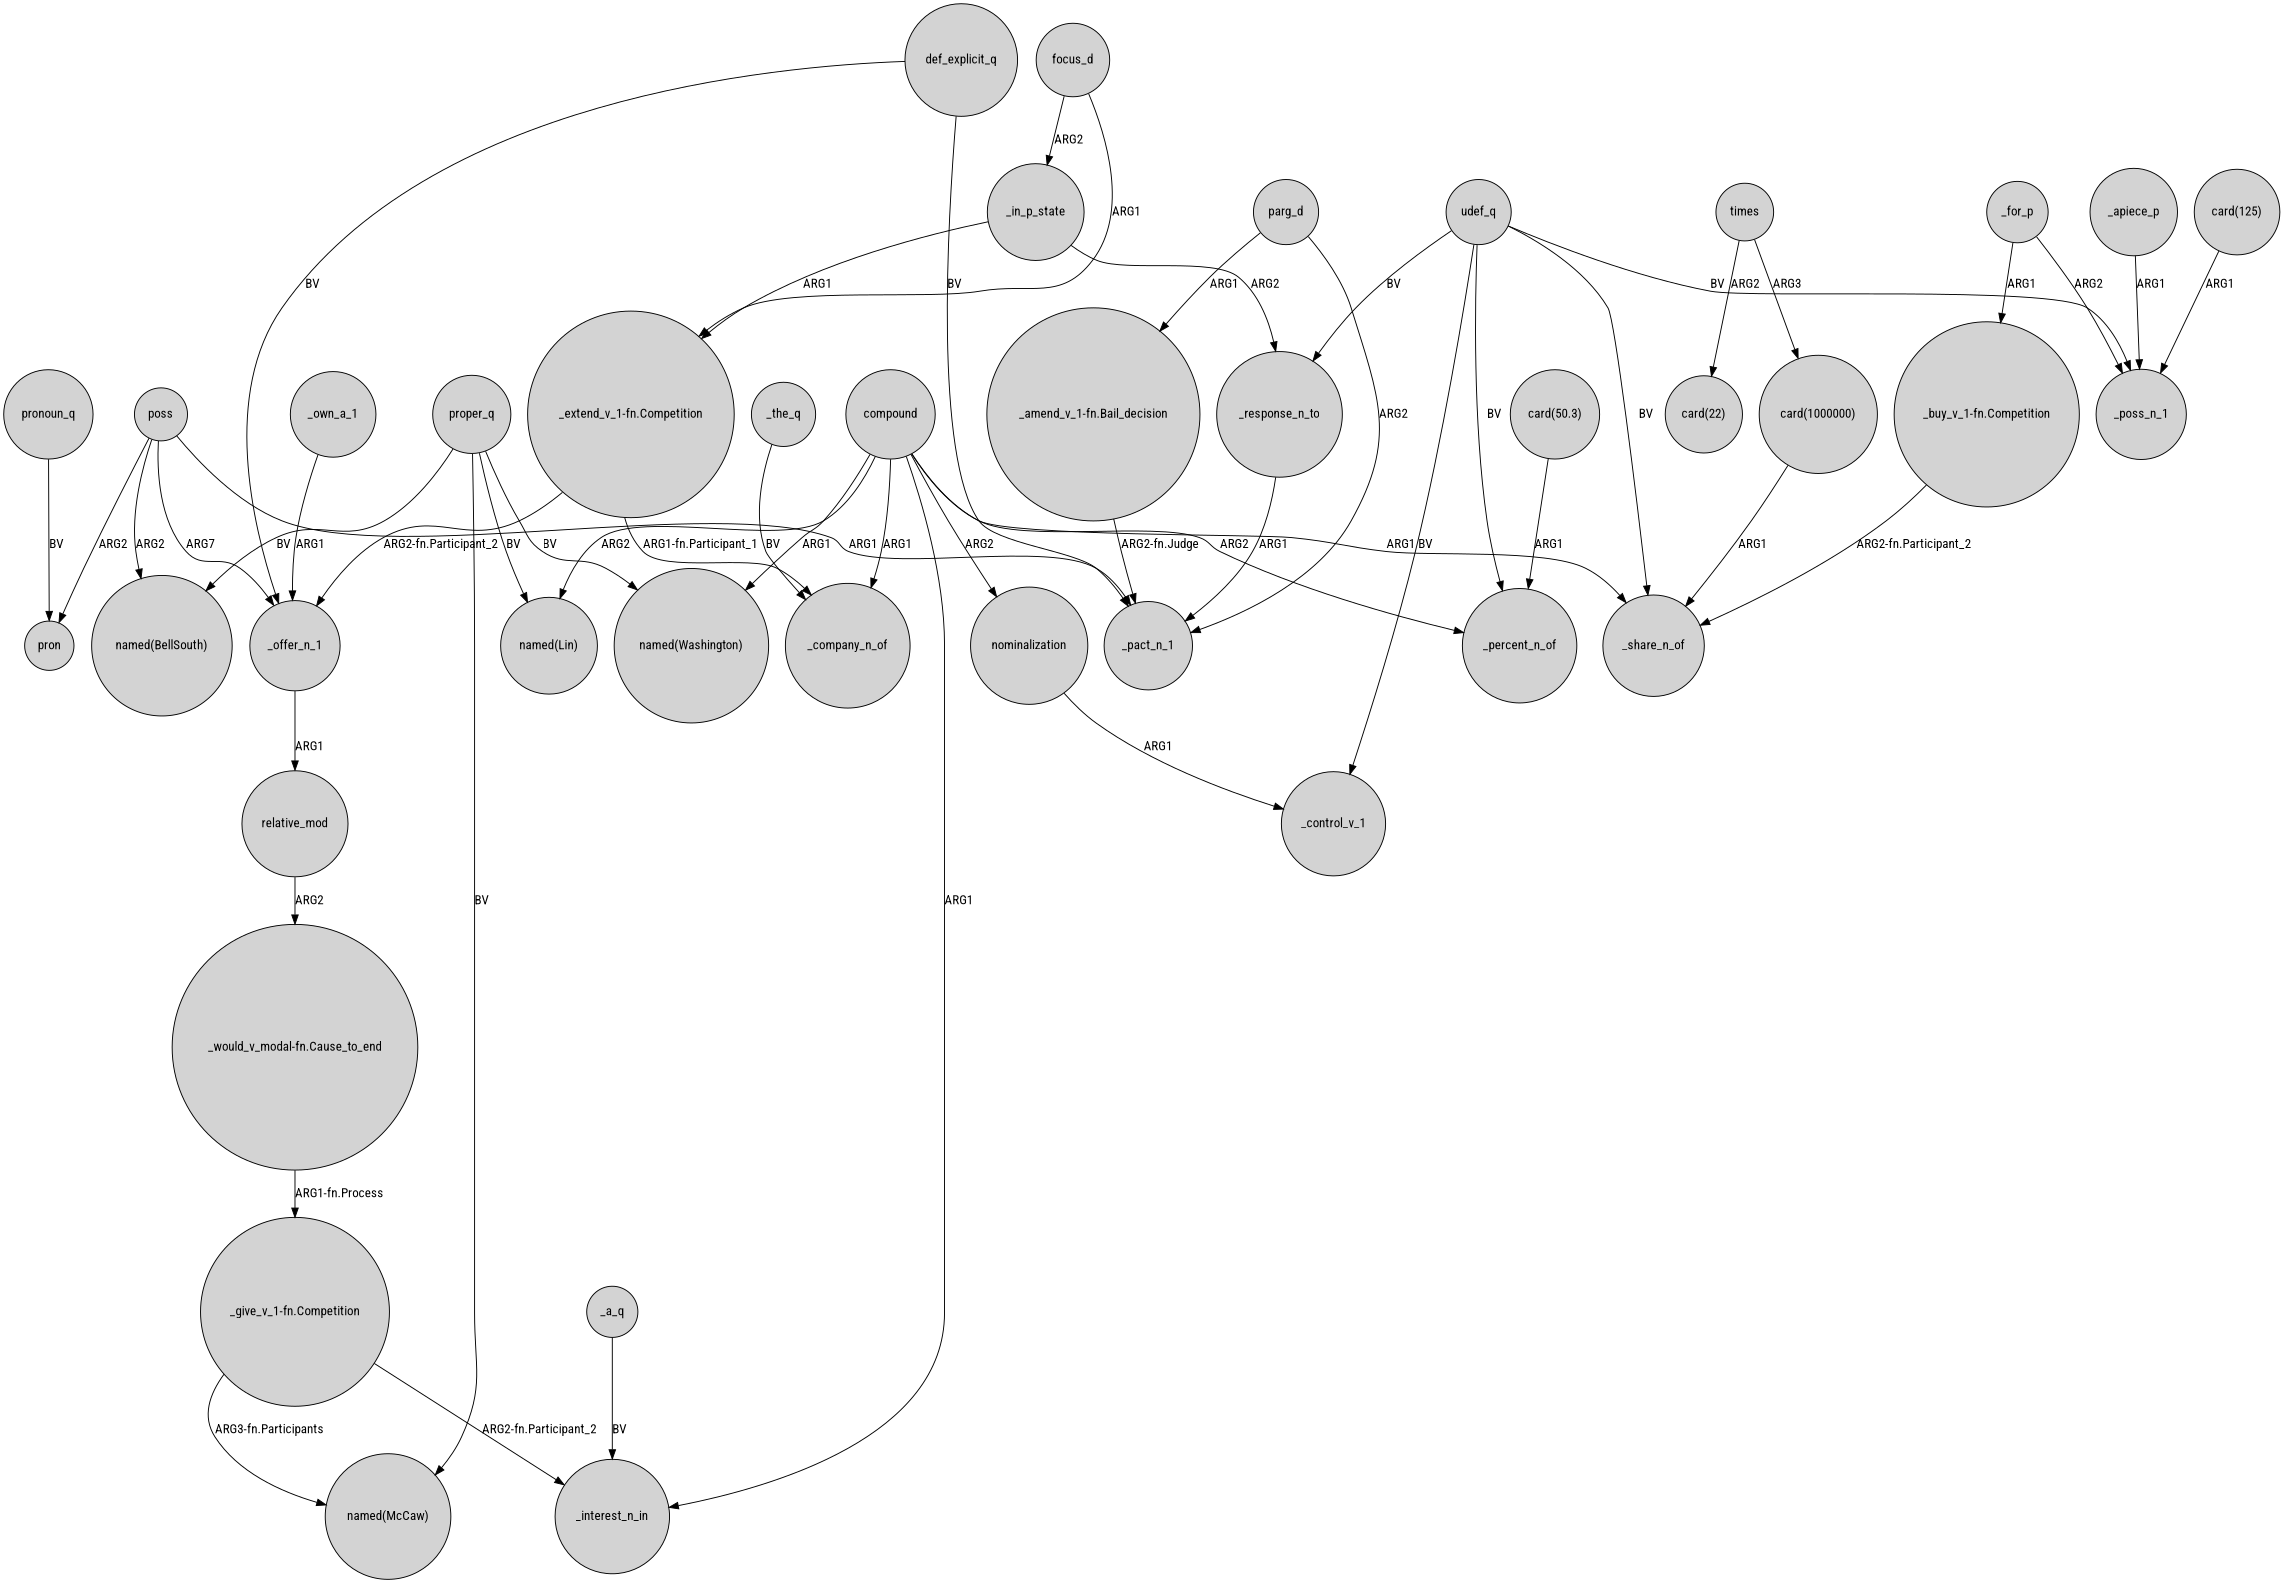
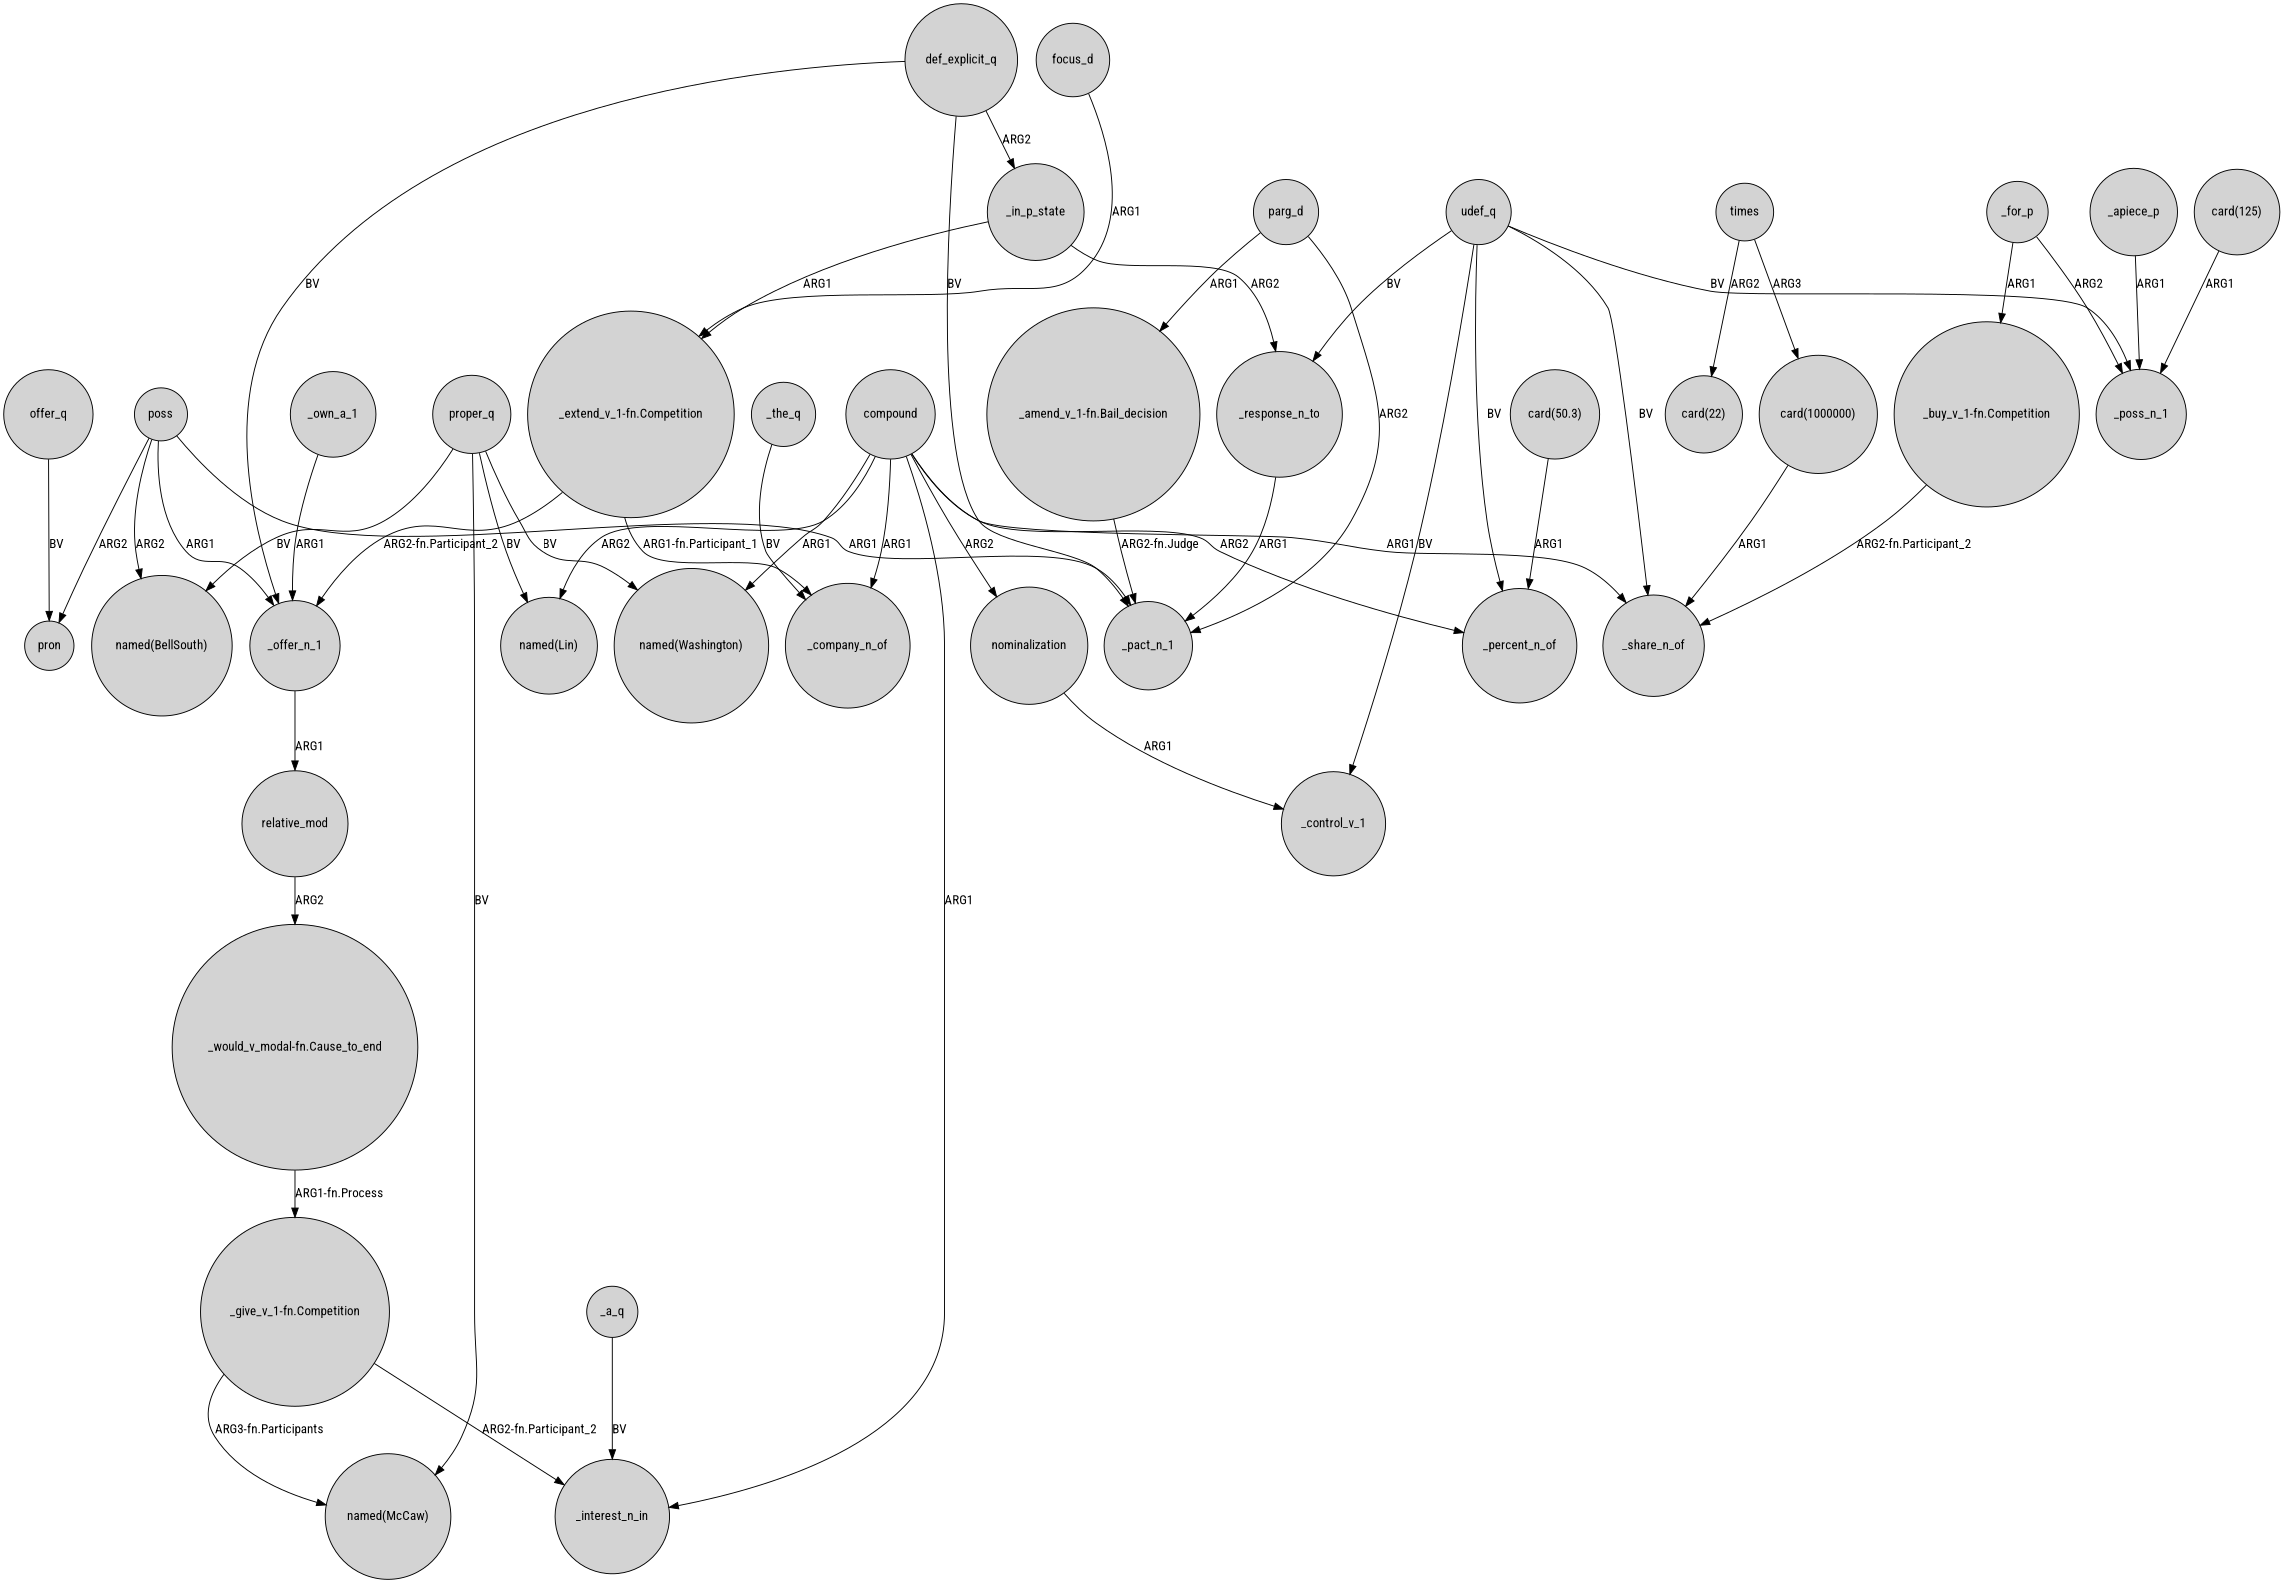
edge "focus_d" -> "_in_p_state": now "def_explicit_q" -> "_in_p_state"
node "pronoun_q": label "pronoun_q" -> "offer_q"
edge "poss" -> "_offer_n_1": label "ARG7" -> "ARG1"
